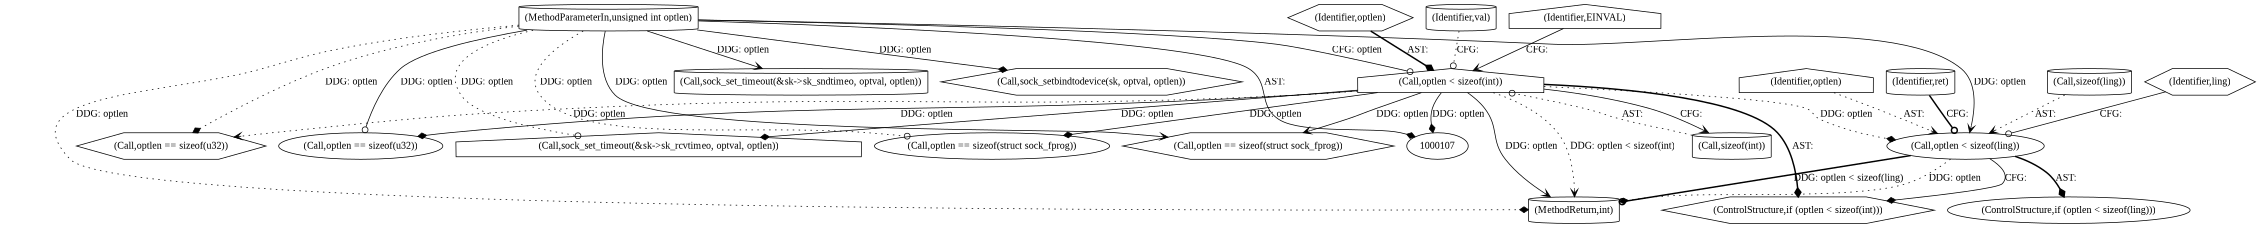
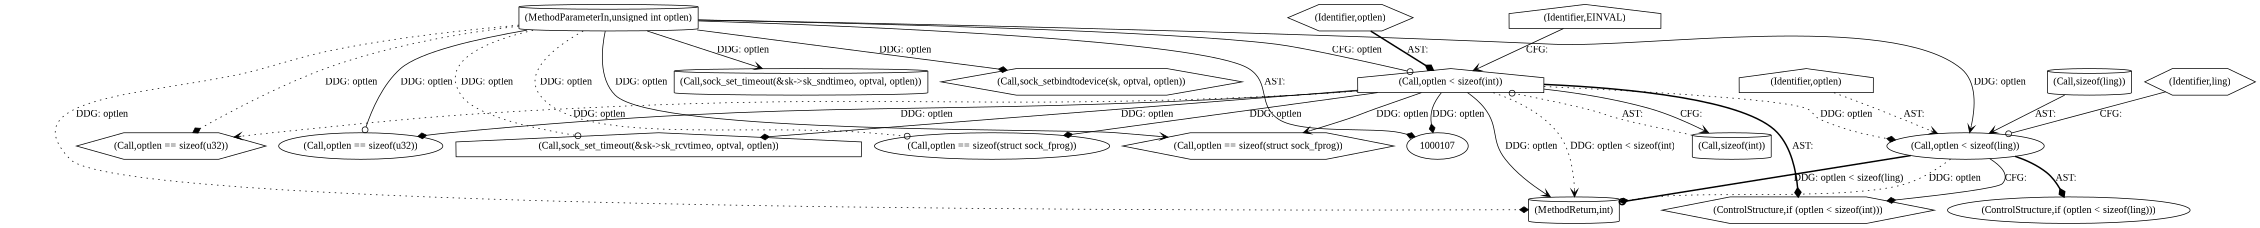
node "(Identifier,val)": removed
node "(Identifier,ret)": removed
edge "(Call,sizeof(ling))" -> "(Call,optlen < sizeof(ling))": style dotted -> solid
